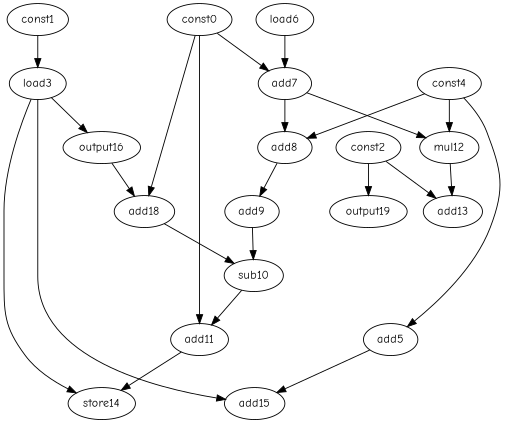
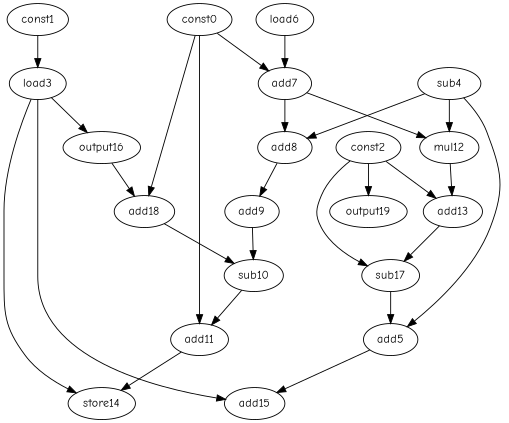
node "const4": label "const4" -> "sub4"
node "sub17": added
